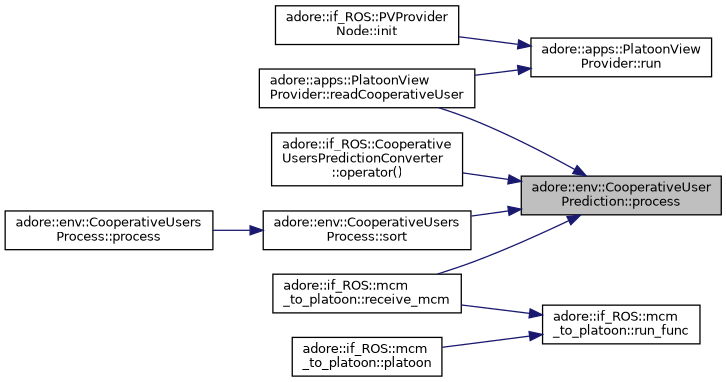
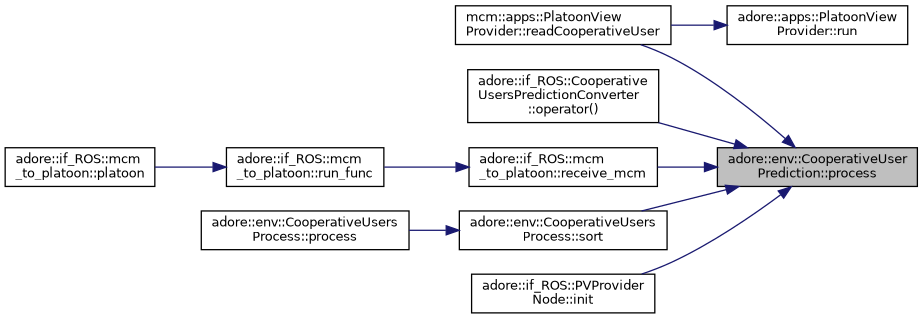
edge "adore::if_ROS::PVProvider Node::init" -> "adore::apps::PlatoonView Provider::run": now "adore::if_ROS::PVProvider Node::init" -> "adore::env::CooperativeUser Prediction::process"
node "adore::apps::PlatoonView Provider::readCooperativeUser": label "adore::apps::PlatoonView Provider::readCooperativeUser" -> "mcm::apps::PlatoonView Provider::readCooperativeUser"
edge "adore::if_ROS::mcm _to_platoon::receive_mcm" -> "adore::if_ROS::mcm _to_platoon::run_func": reversed
